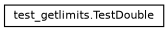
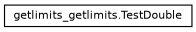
node "test_getlimits.TestDouble": label "test_getlimits.TestDouble" -> "getlimits_getlimits.TestDouble"
